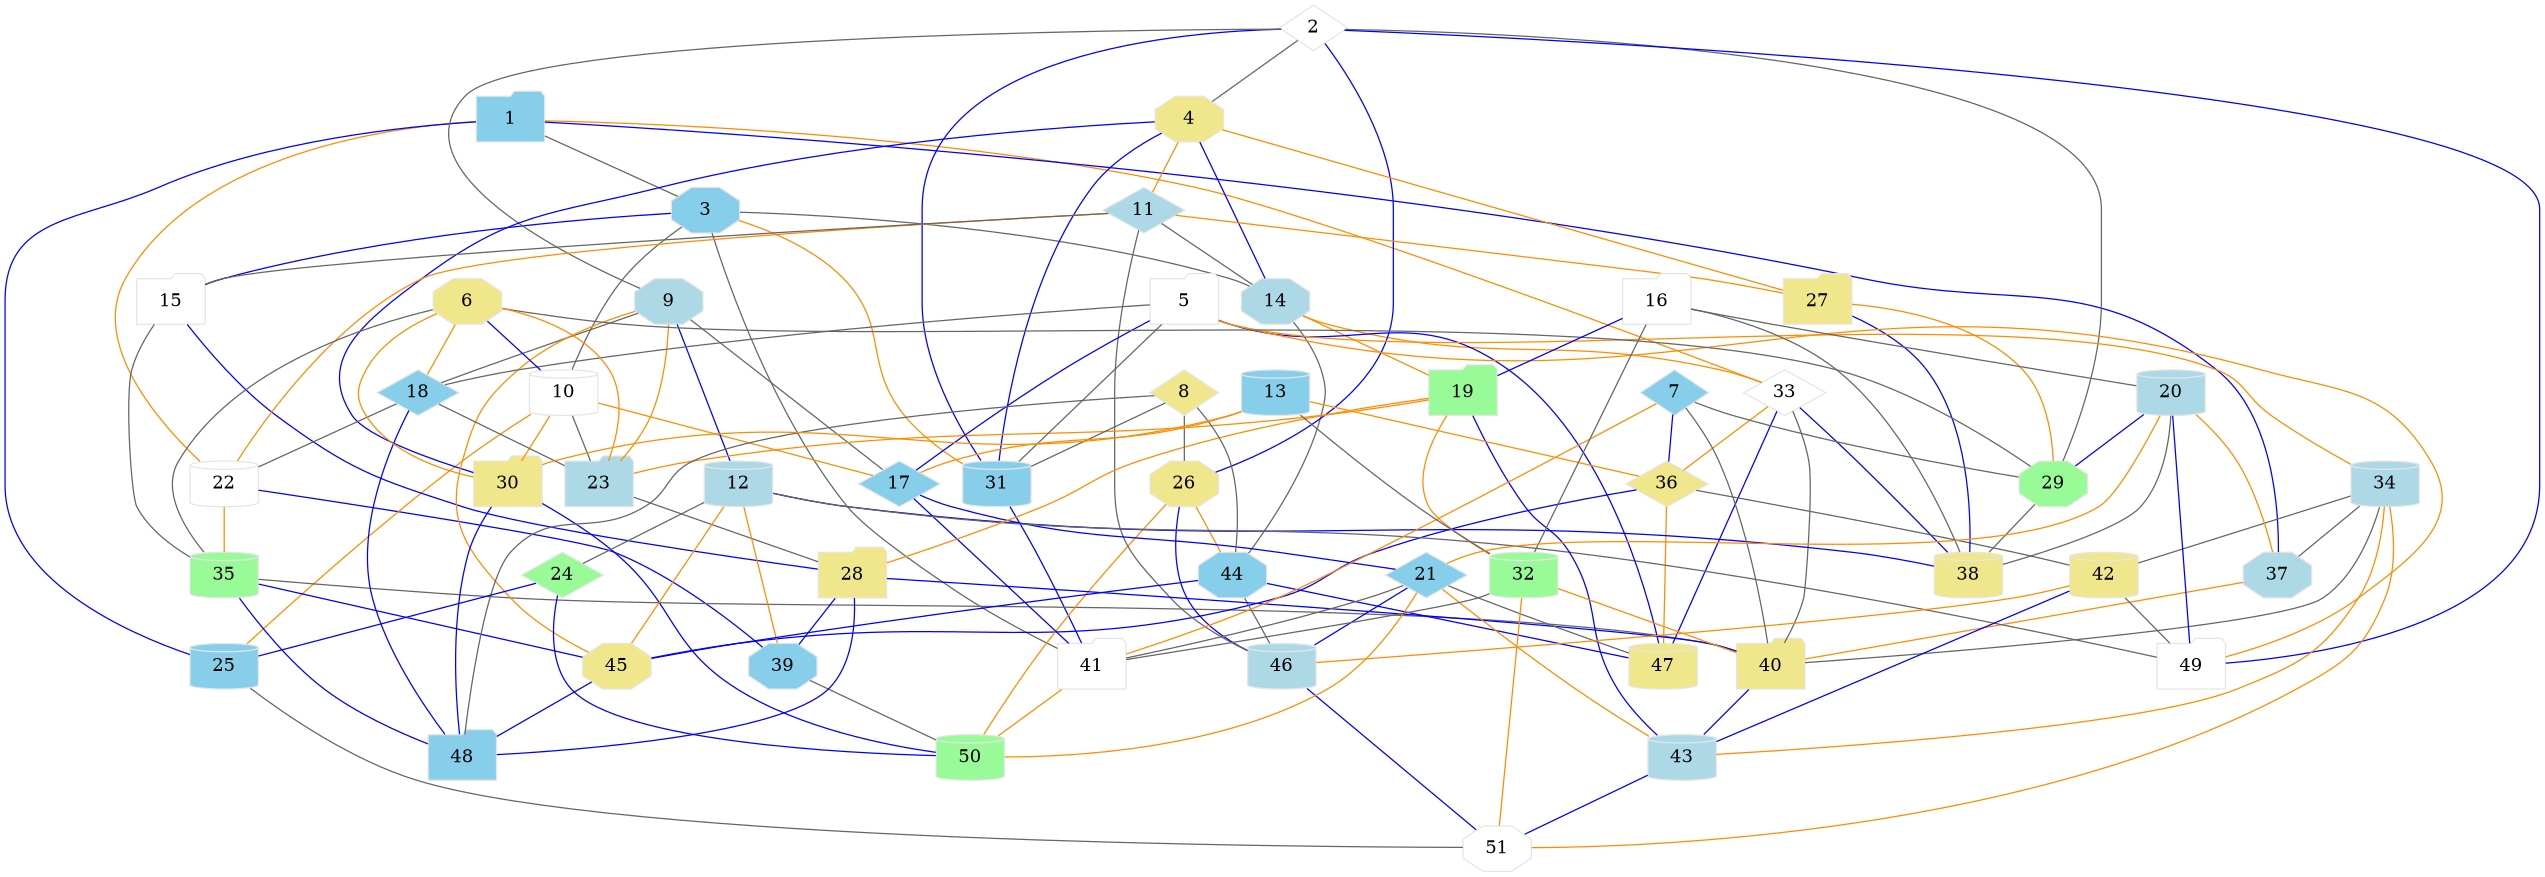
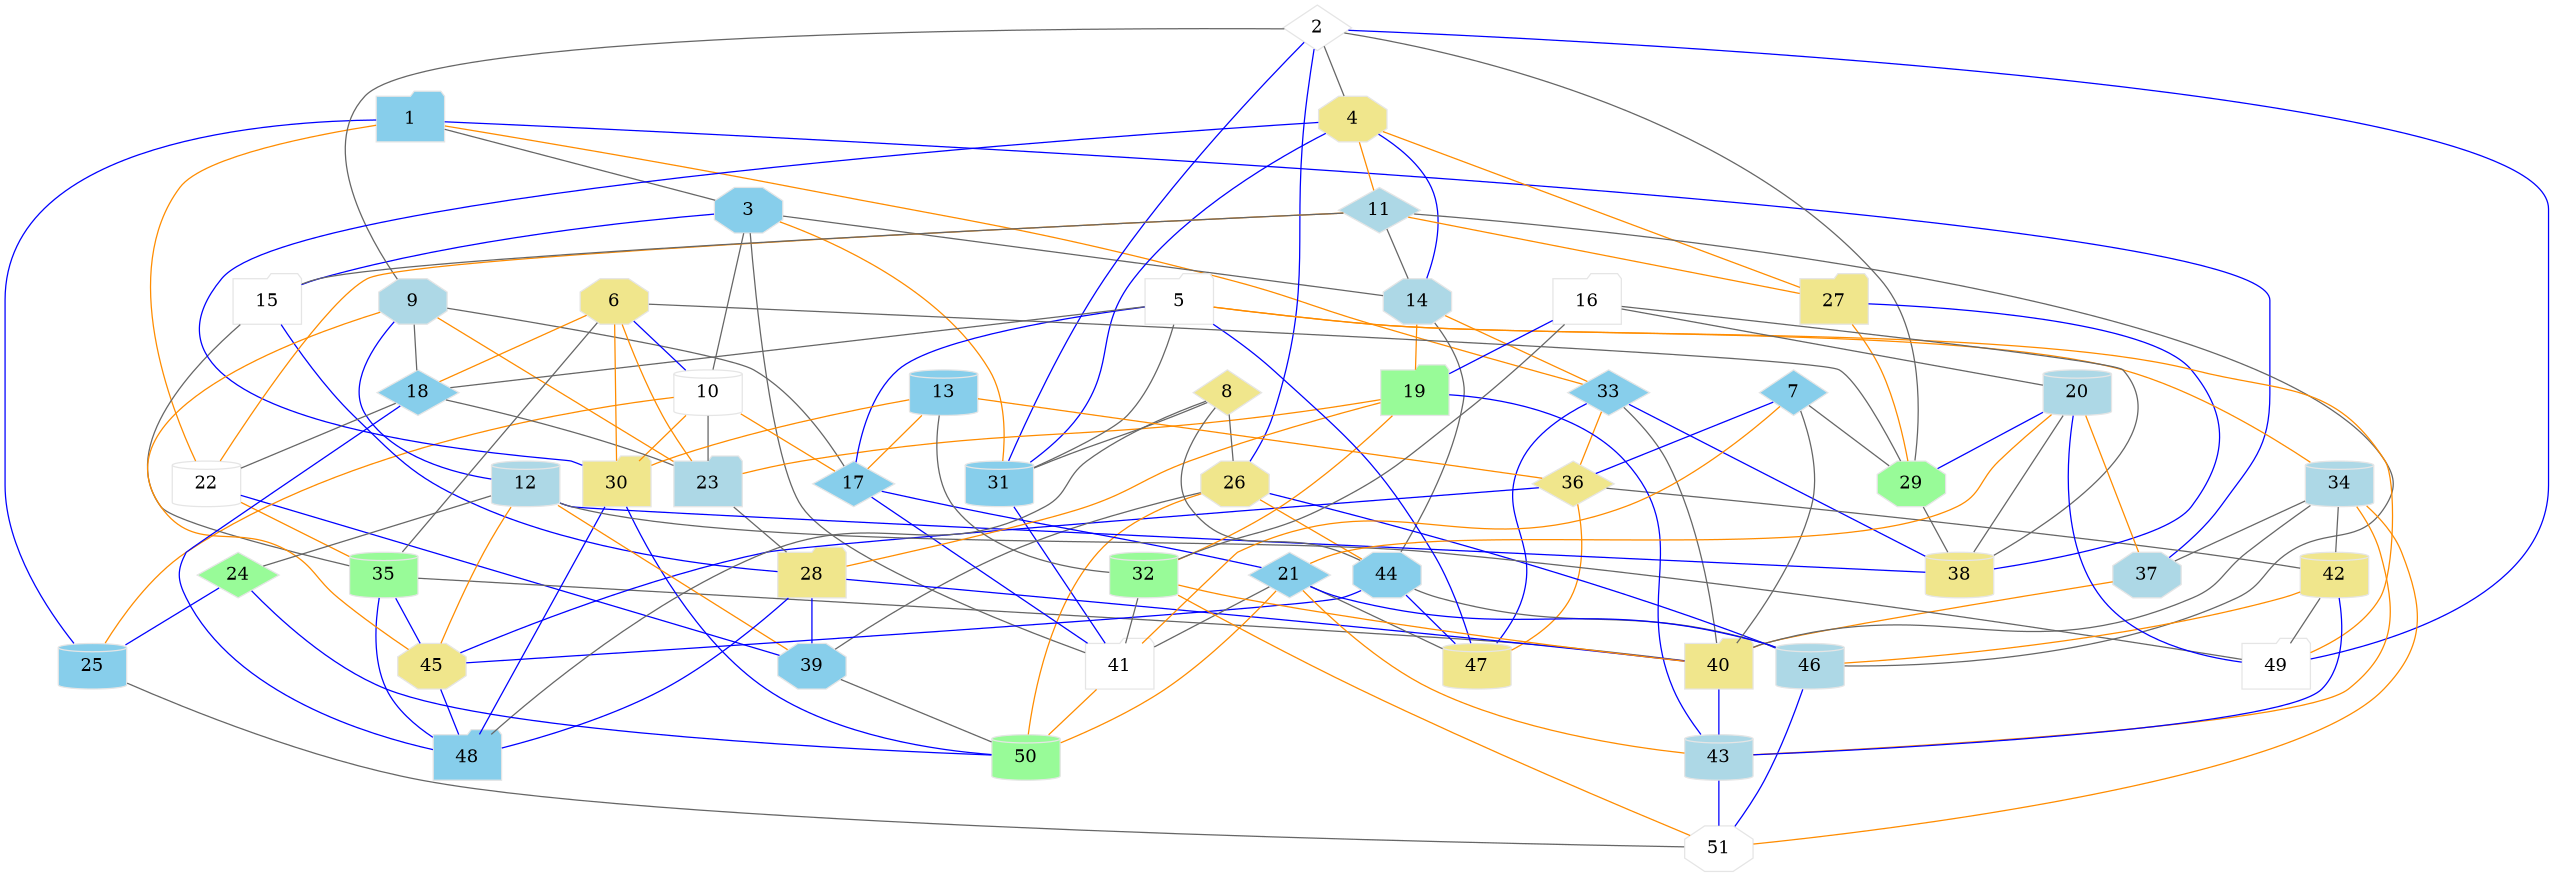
node "33": fillcolor white -> skyblue
edge "26" -- "39": added
